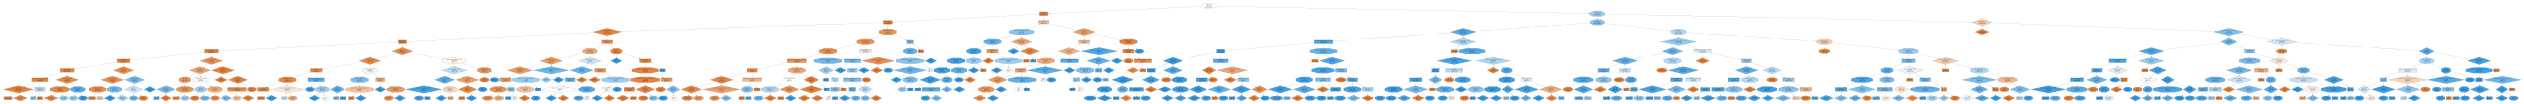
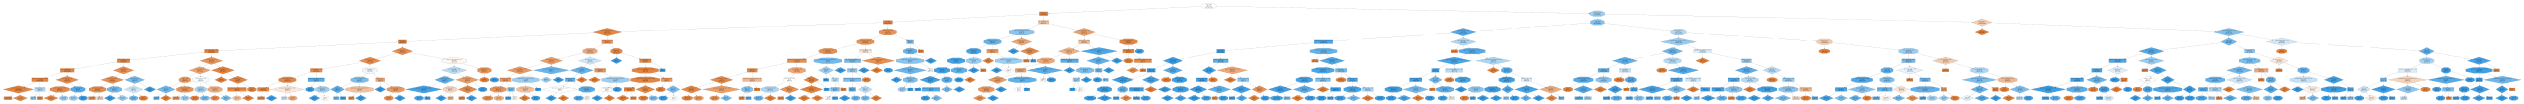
node "weight <= 1.865 gini = 0.066 samples = 499 value = [17, 482]": fillcolor #e58139fc -> #399de5f6
node "gini = 0.0 samples = 18 value = [0, 18]": removed
